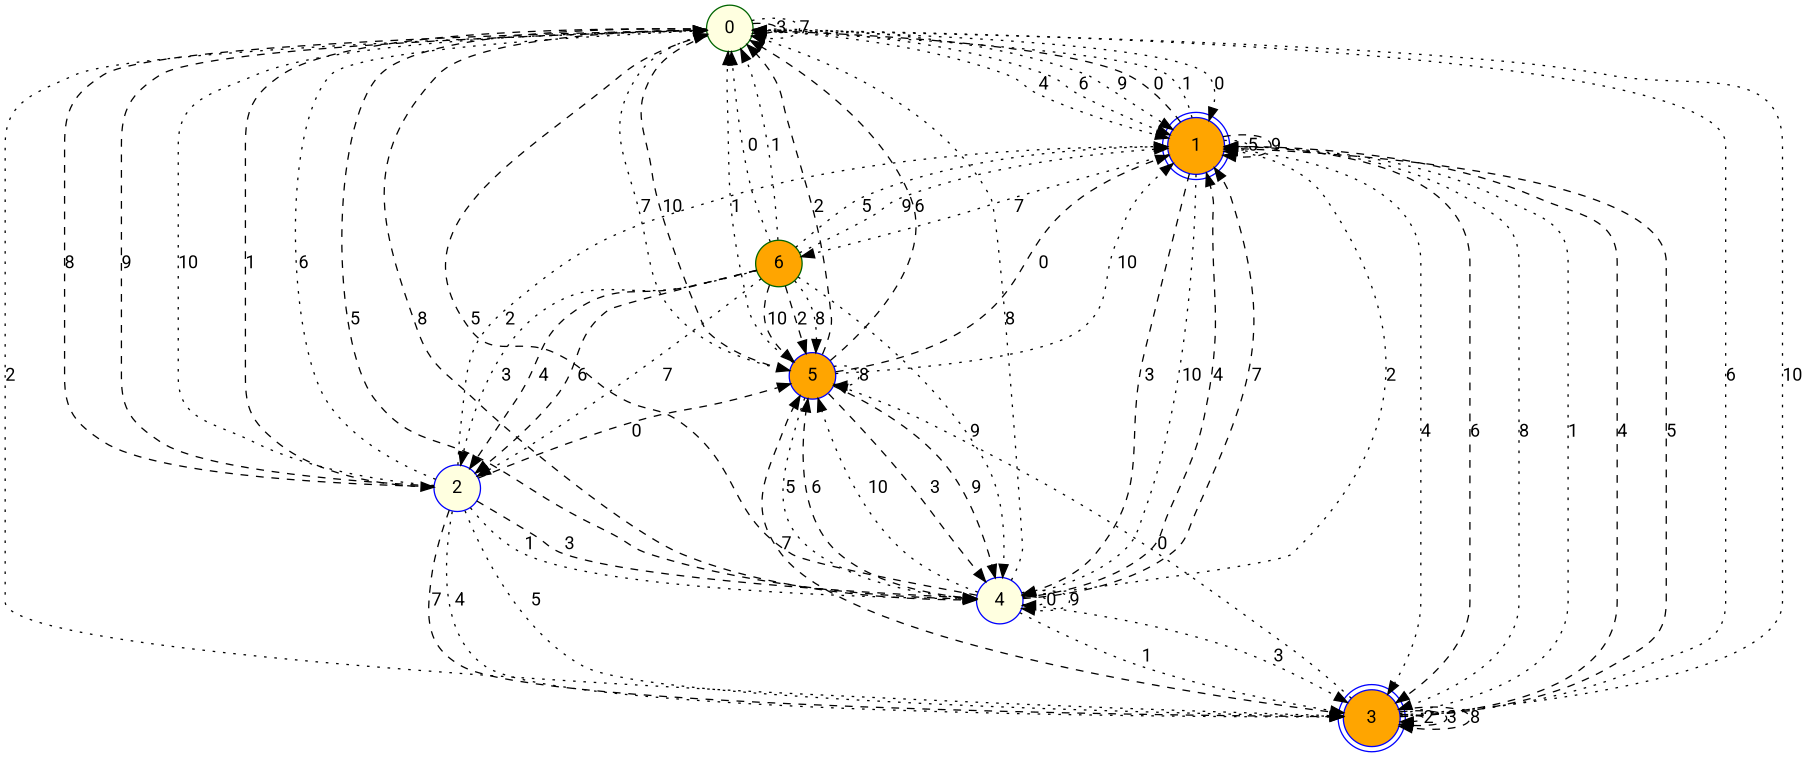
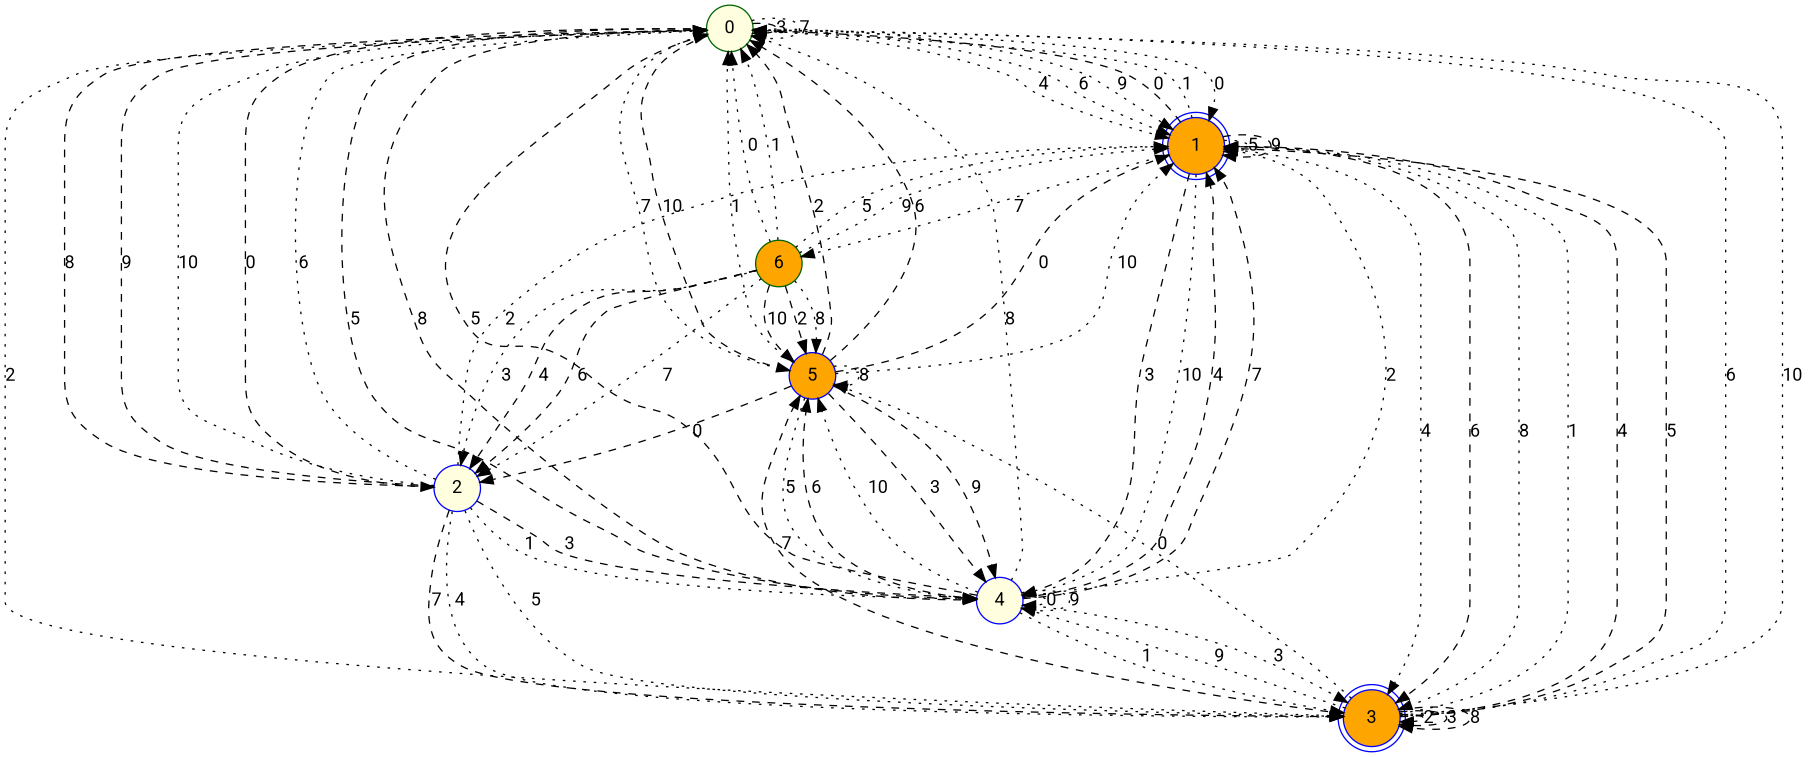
edge "0" -> "2": label "1" -> "0"
edge "6" -> "4": now "3" -> "4"
edge "2" -> "5": reversed
